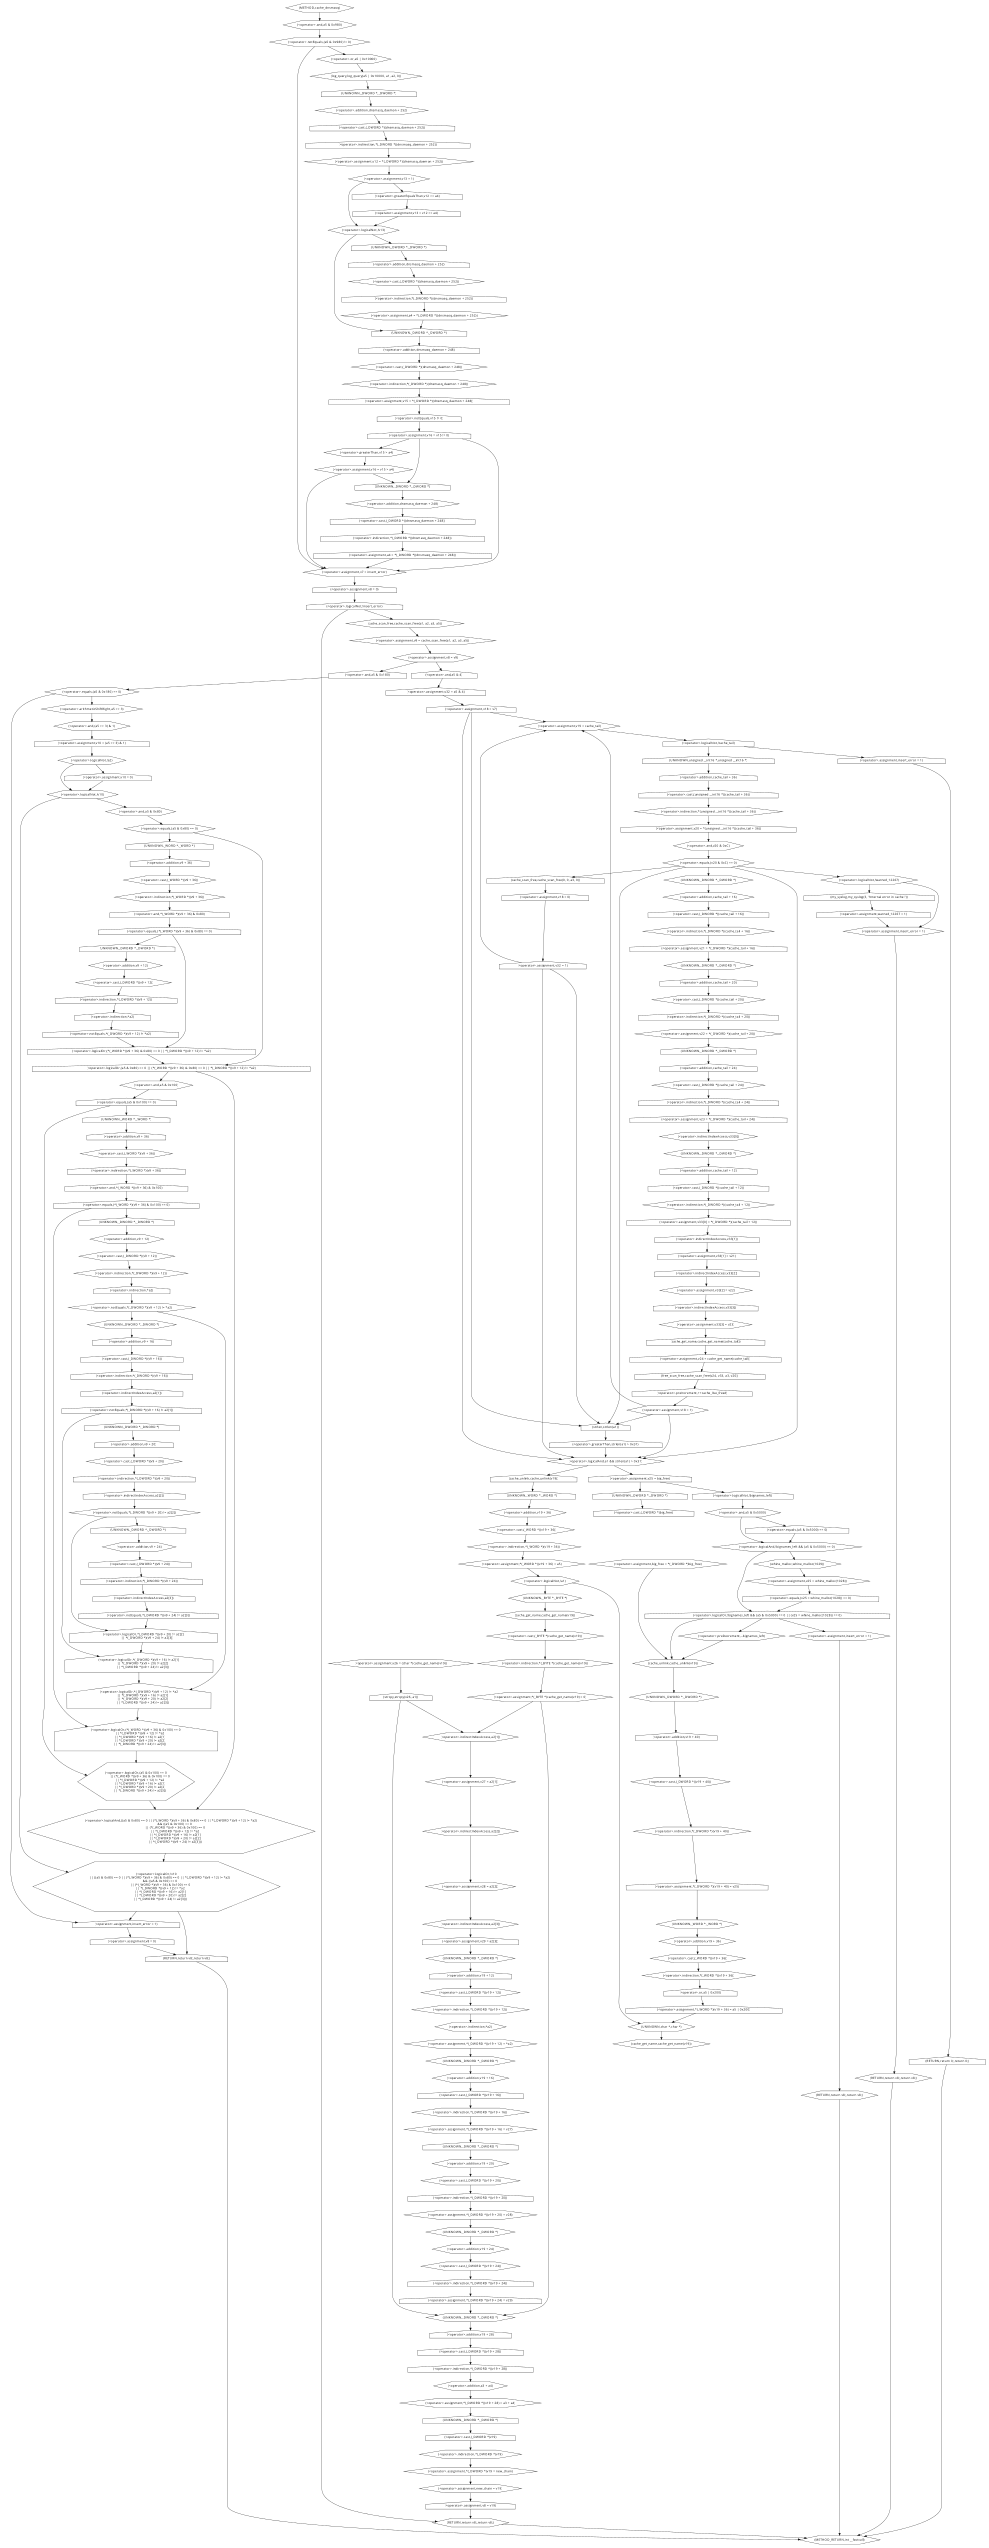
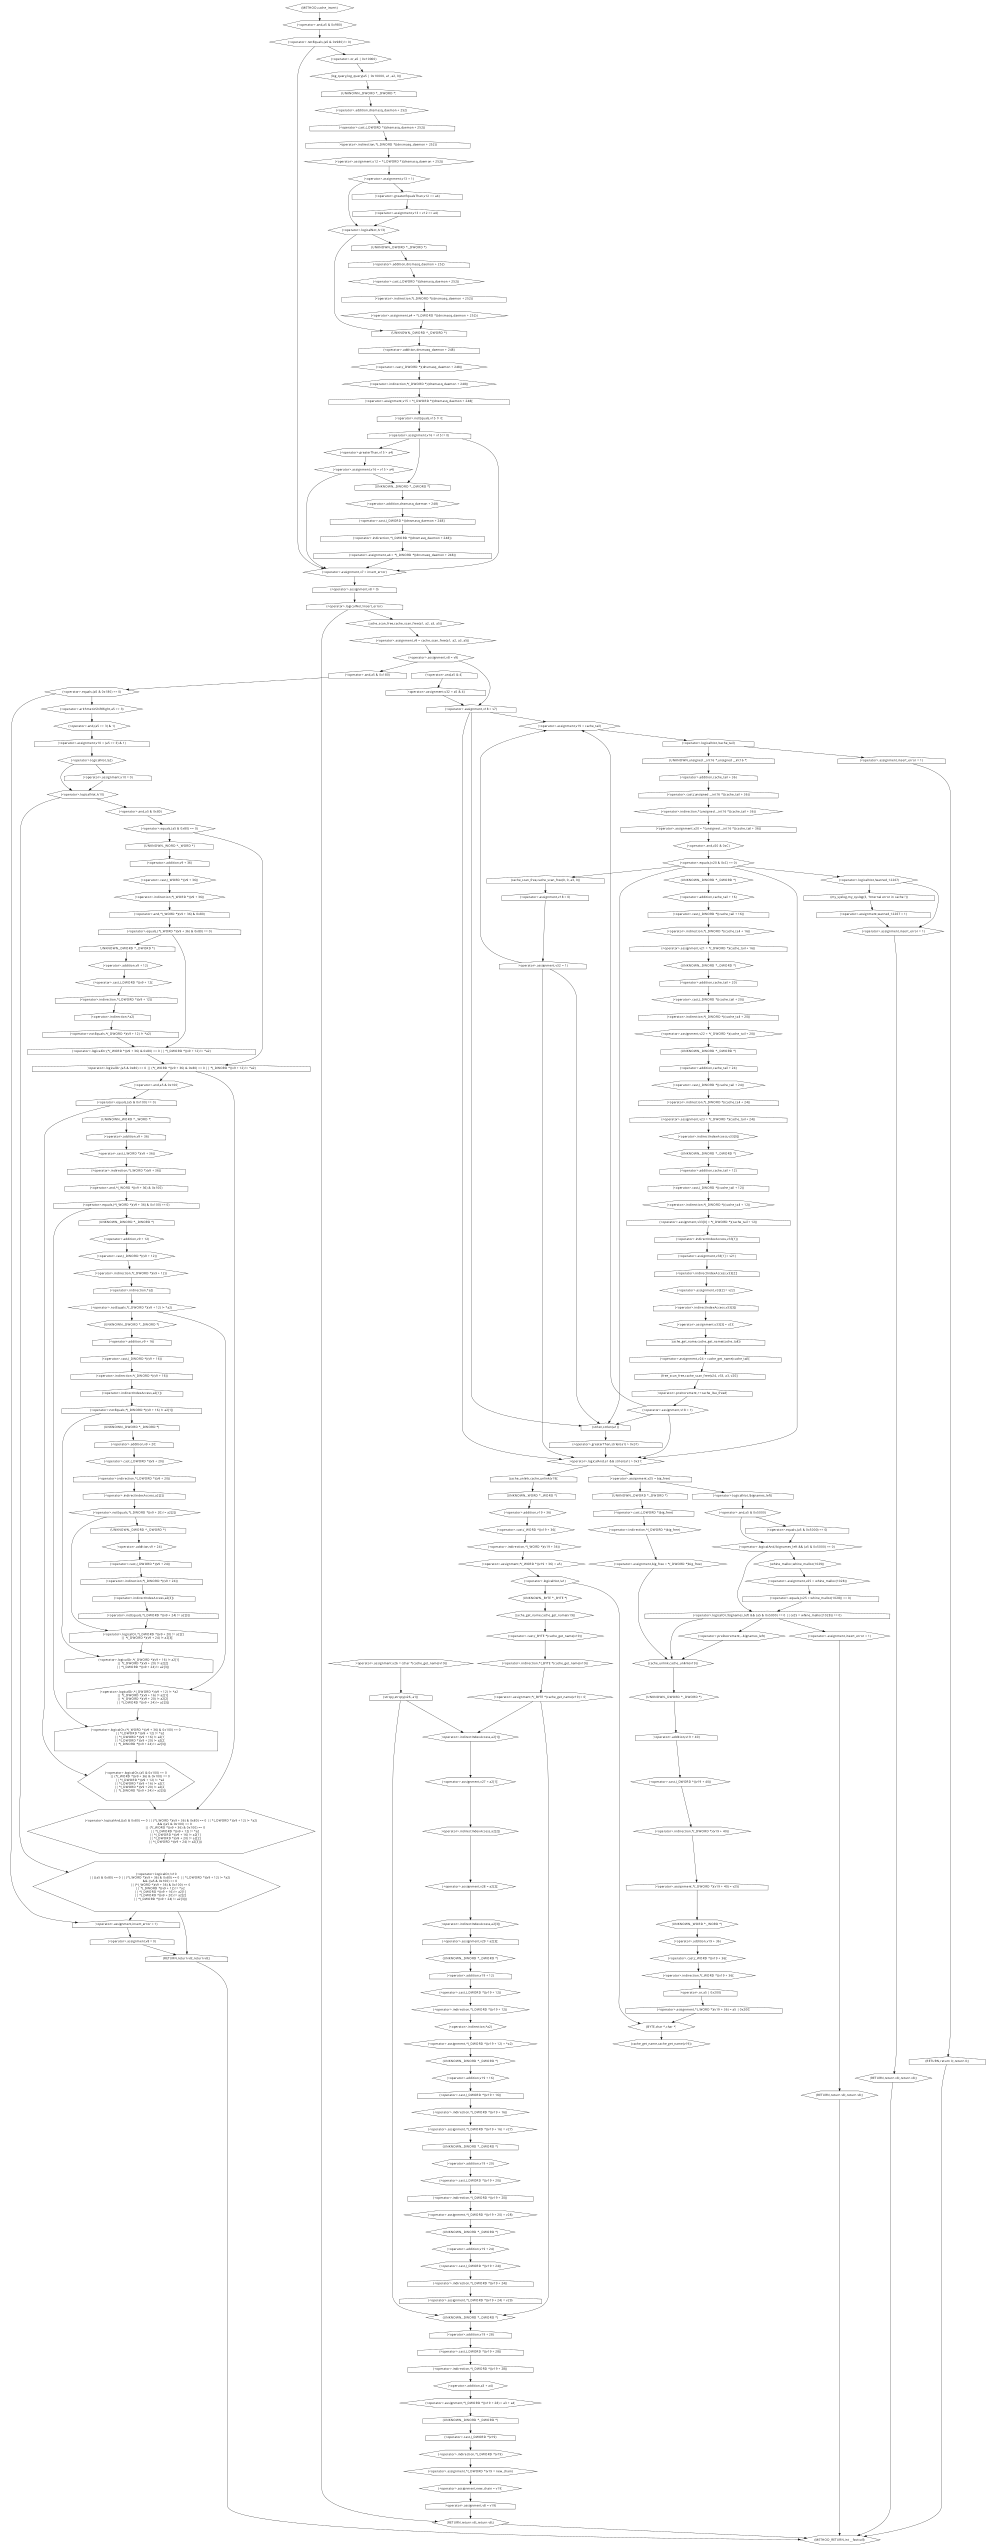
node "(METHOD,cache_dnsmasq)": label "(METHOD,cache_dnsmasq)" -> "(METHOD,cache_insert)"
edge "(<operator>.assignment,v8 = v9)" -> "(<operator>.and,a5 & 4)": now "(<operator>.assignment,v8 = v9)" -> "(<operator>.assignment,v18 = v7)"
node "(<operator>.indirection,*(_DWORD *)big_free)": added
node "(UNKNOWN,char *,char *)": label "(UNKNOWN,char *,char *)" -> "(BYTE,char *,char *)"
